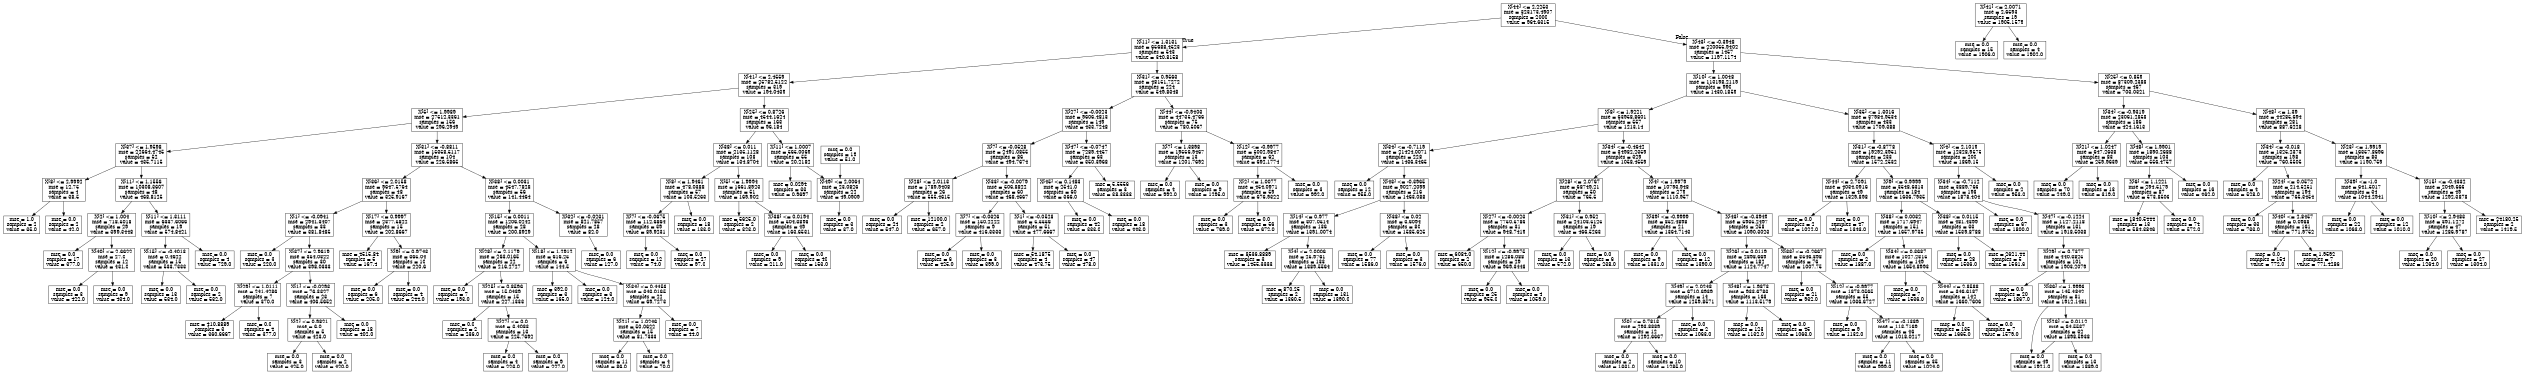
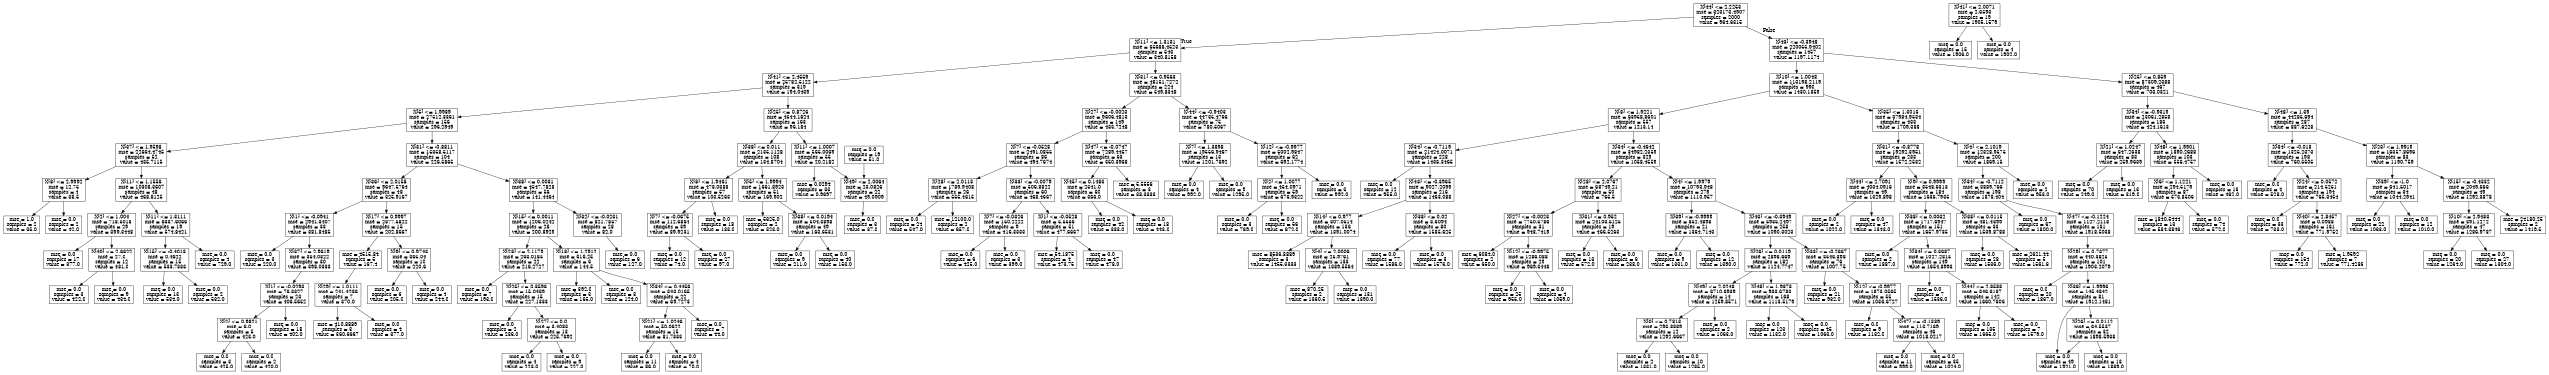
node "X[48] <= 1.39 mse = 44285.694 samples = 281 value = 887.6228": label "X[48] <= 1.39 mse = 44285.694 samples = 281 value = 887.6228" -> "X[48] <= 1.39 mse = 44285.694 samples = 287 value = 887.6228"
edge "X[37] <= 2.9619 mse = 354.0322 samples = 30 value = 398.0333" -> "X[29] <= 1.0111 mse = 241.4286 samples = 7 value = 370.0": now "mse = 4515.84 samples = 5 value = 167.4" -> "X[29] <= 1.0111 mse = 241.4286 samples = 7 value = 370.0"
